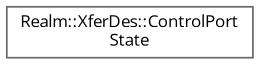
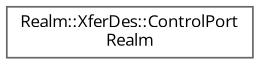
node "Realm::XferDes::ControlPort State": label "Realm::XferDes::ControlPort State" -> "Realm::XferDes::ControlPort Realm"
